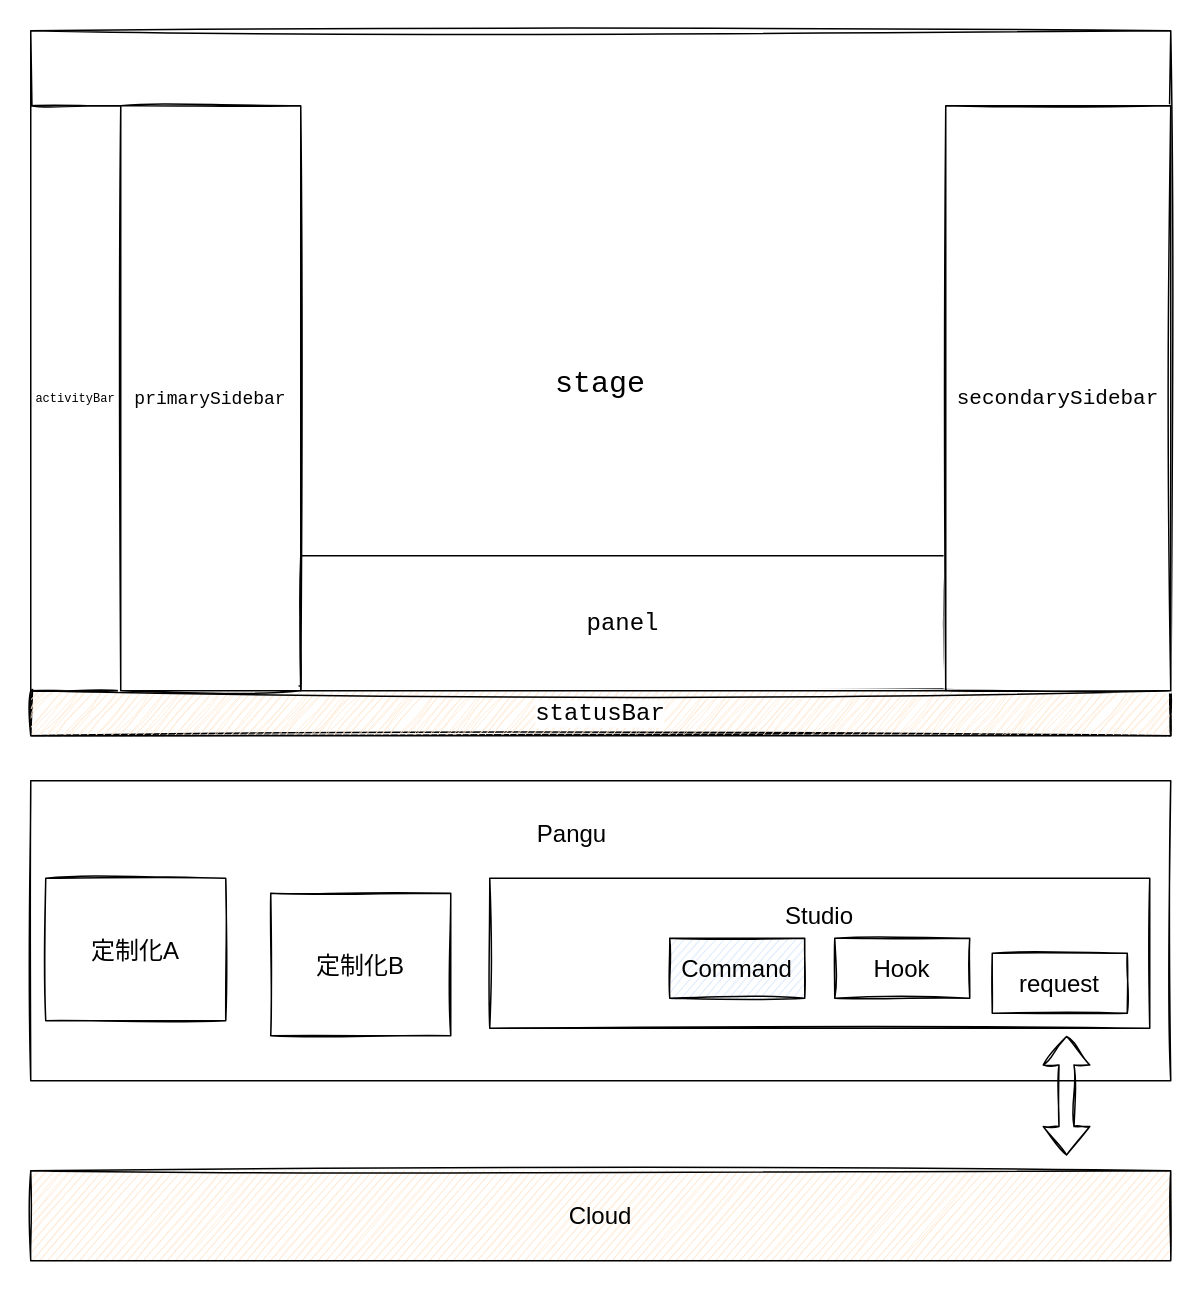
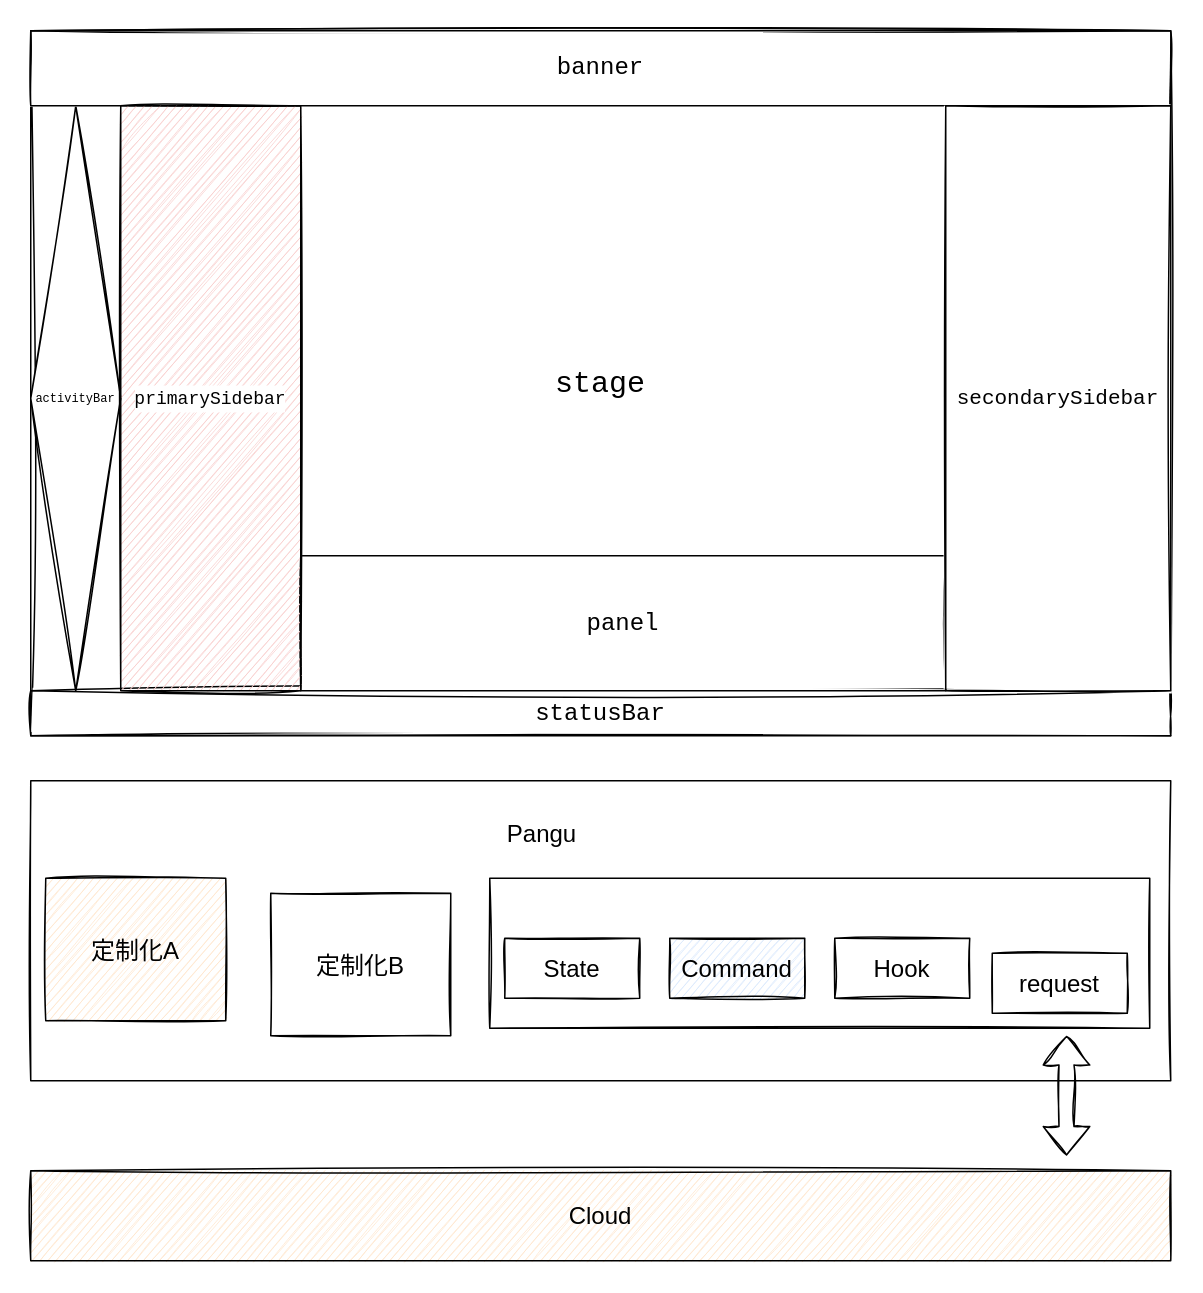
node "banner": added
node "activityBar": shape rectangle -> diamond
node "primarySidebar": fillcolor #ffffff -> #f8cecc
node "statusBar": fillcolor #ffe6cc -> #ffffff
node "Pangu": moved (572, 833) -> (542, 833)
node "Studio": removed
node "定制化A": fillcolor #ffffff -> #ffe6cc
node "State": added
